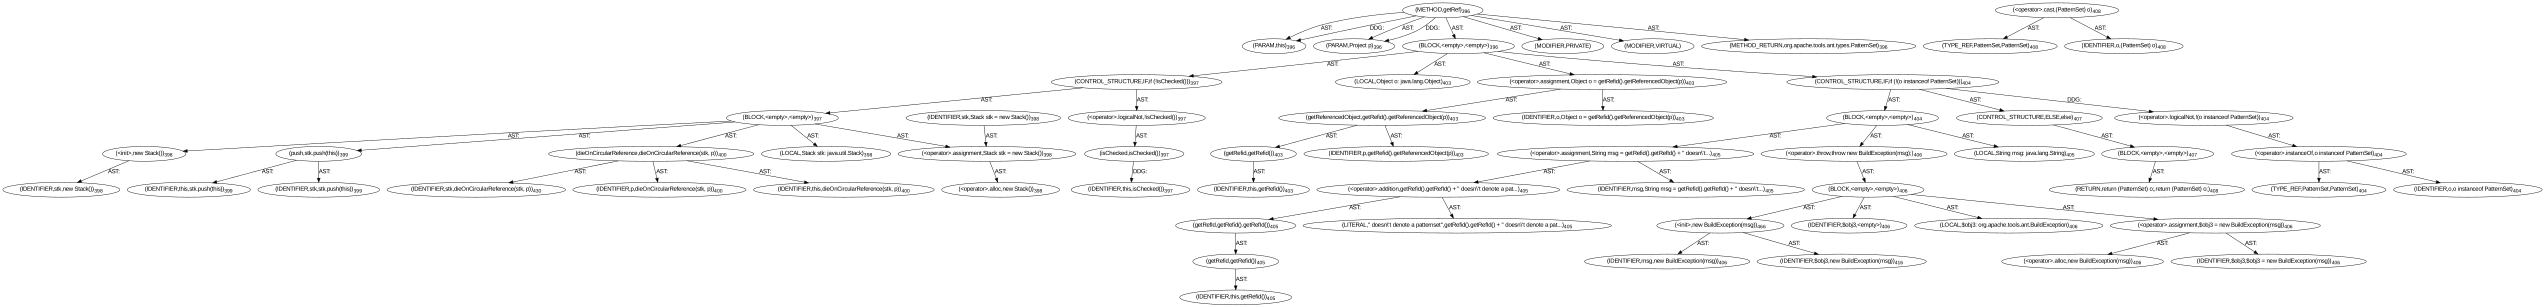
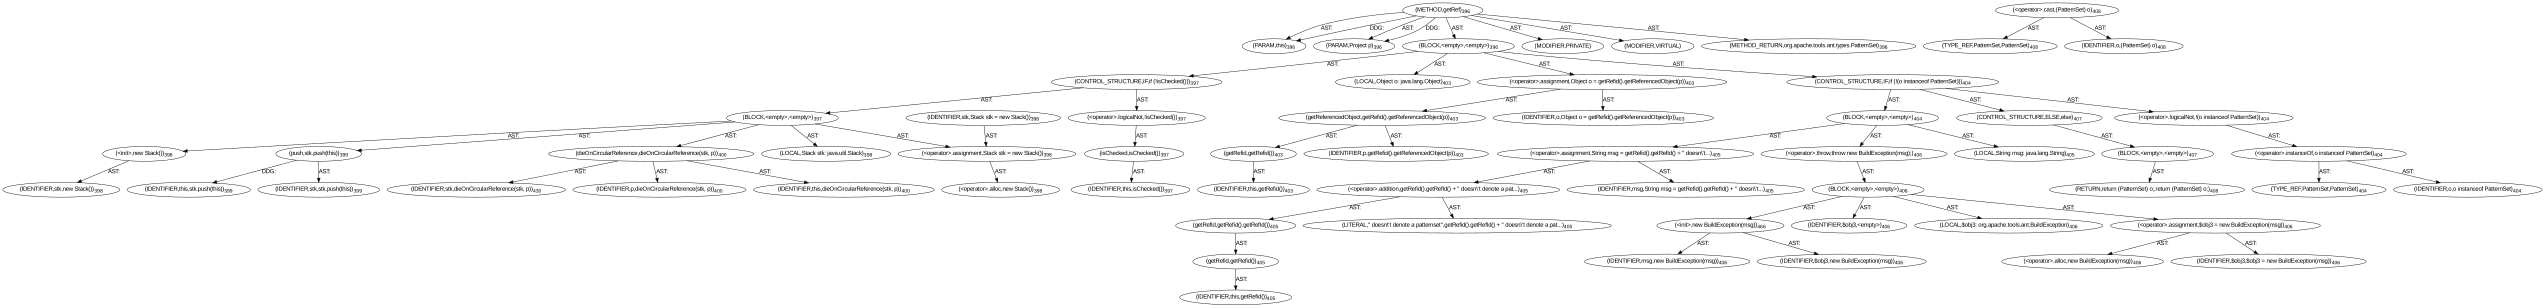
edge "(CONTROL_STRUCTURE,IF,if (!(o instanceof PatternSet)))" -> "(<operator>.logicalNot,!(o instanceof PatternSet))": label "DDG: " -> "AST: "
edge "(push,stk.push(this))" -> "(IDENTIFIER,this,stk.push(this))": label "AST: " -> "DDG: "
edge "(isChecked,isChecked())" -> "(IDENTIFIER,this,isChecked())": label "DDG: " -> "AST: "
node "(IDENTIFIER,$obj3,new BuildException(msg))": text "416" -> "406"
